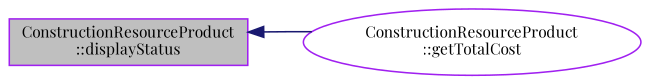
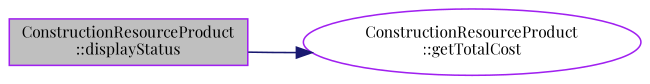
edge "ConstructionResourceProduct ::getTotalCost" -> "ConstructionResourceProduct ::displayStatus": reversed
